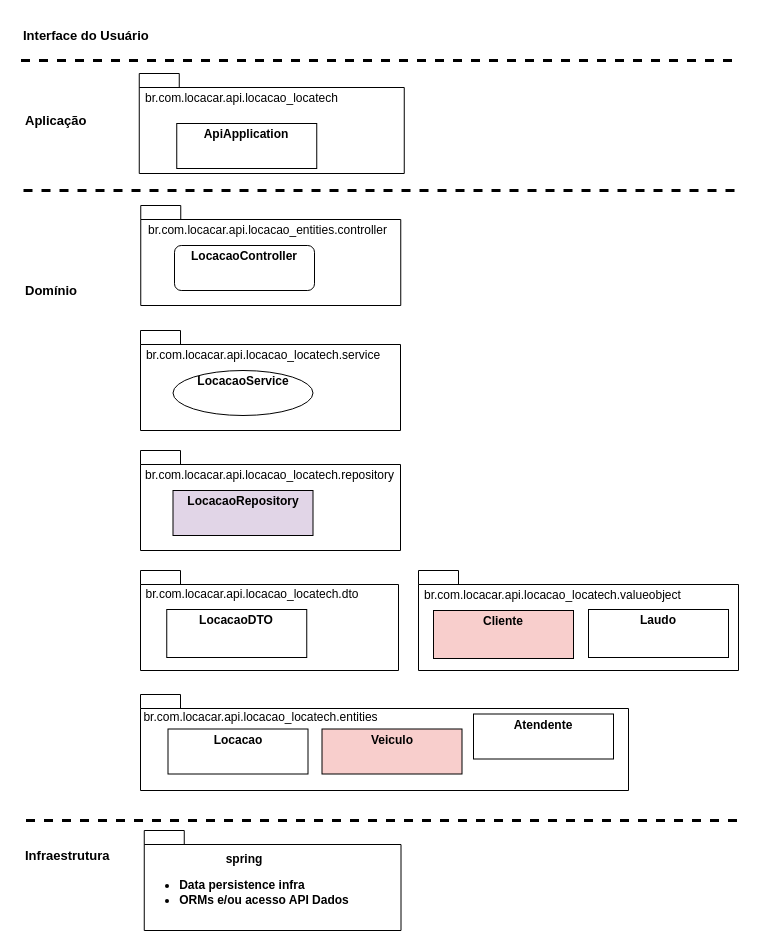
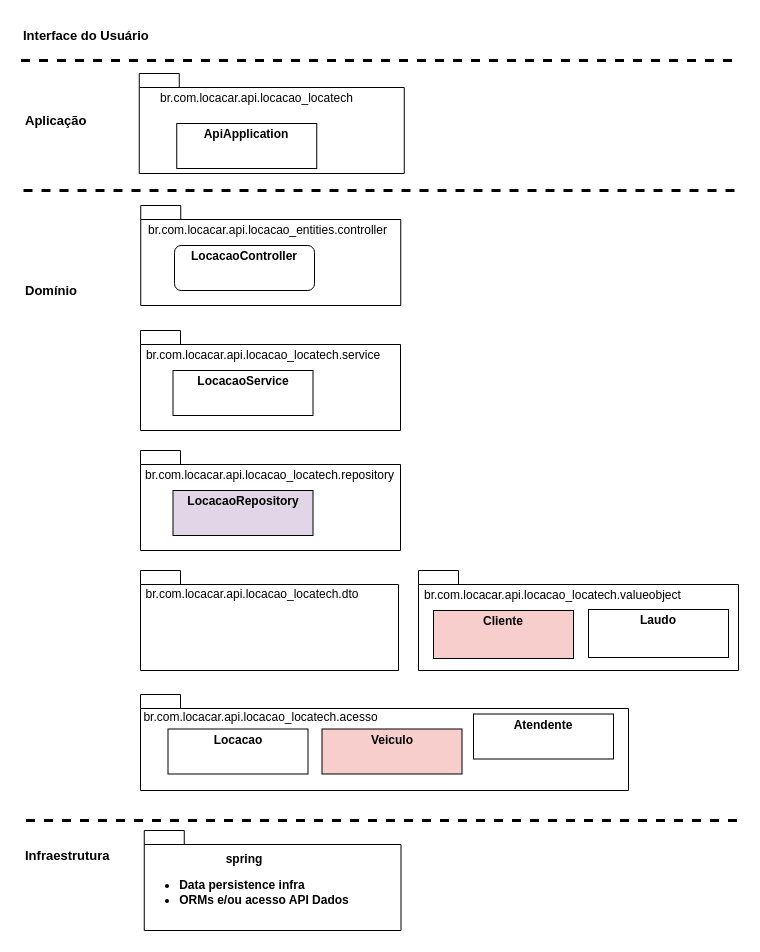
node "br.com.locacar.api.locacao_locatech": moved (242, 99) -> (257, 99)
node "LocacaoService": shape ellipse -> rectangle
node "LocacaoDTO": removed
node "br.com.locacar.api.locacao_locatech.entities": label "br.com.locacar.api.locacao_locatech.entities" -> "br.com.locacar.api.locacao_locatech.acesso"
